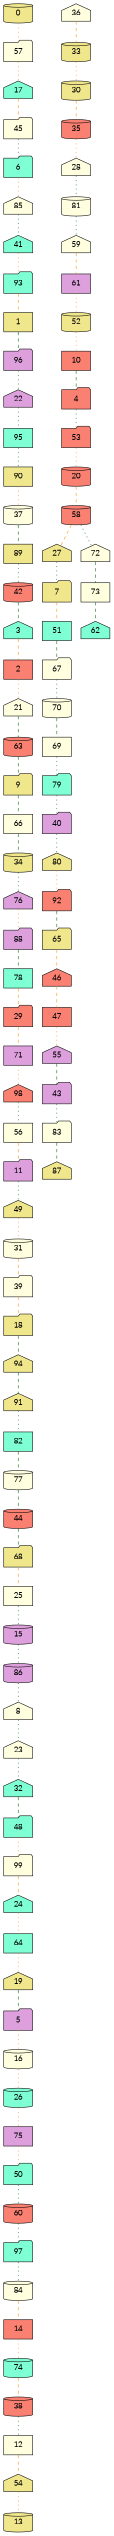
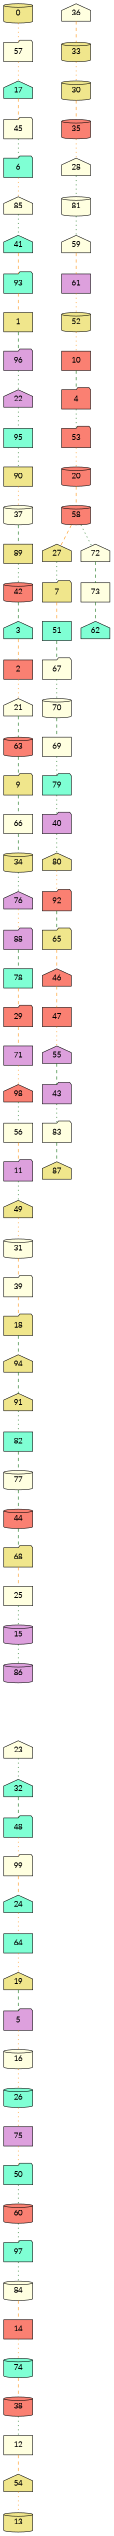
edge "41" -- "93": style dotted -> dashed
node "8": removed
